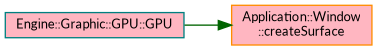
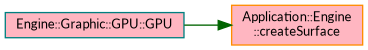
node "Application::Window ::createSurface": label "Application::Window ::createSurface" -> "Application::Engine ::createSurface"
